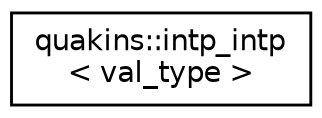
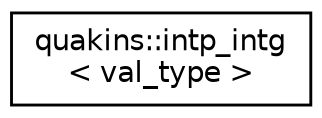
node "quakins::intp_intp < val_type >": label "quakins::intp_intp < val_type >" -> "quakins::intp_intg < val_type >"
